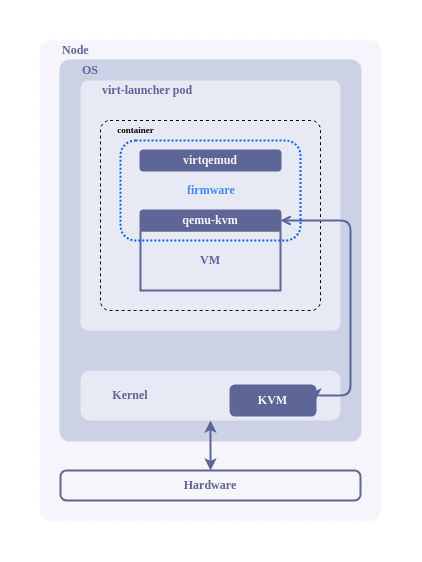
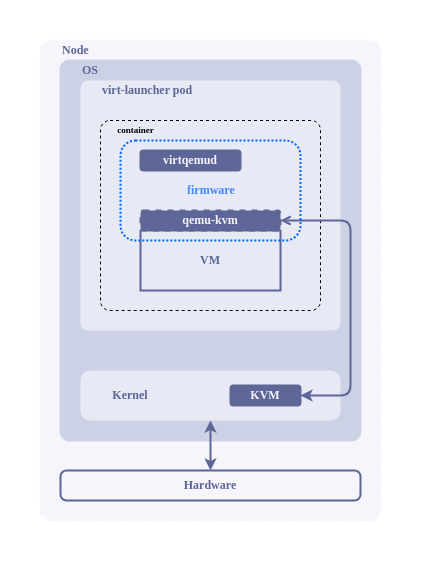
node "virtqemud": size 140x20 -> 100x20
node "qemu-kvm": style solid -> dashed
node "KVM": size 85x30 -> 70x20
